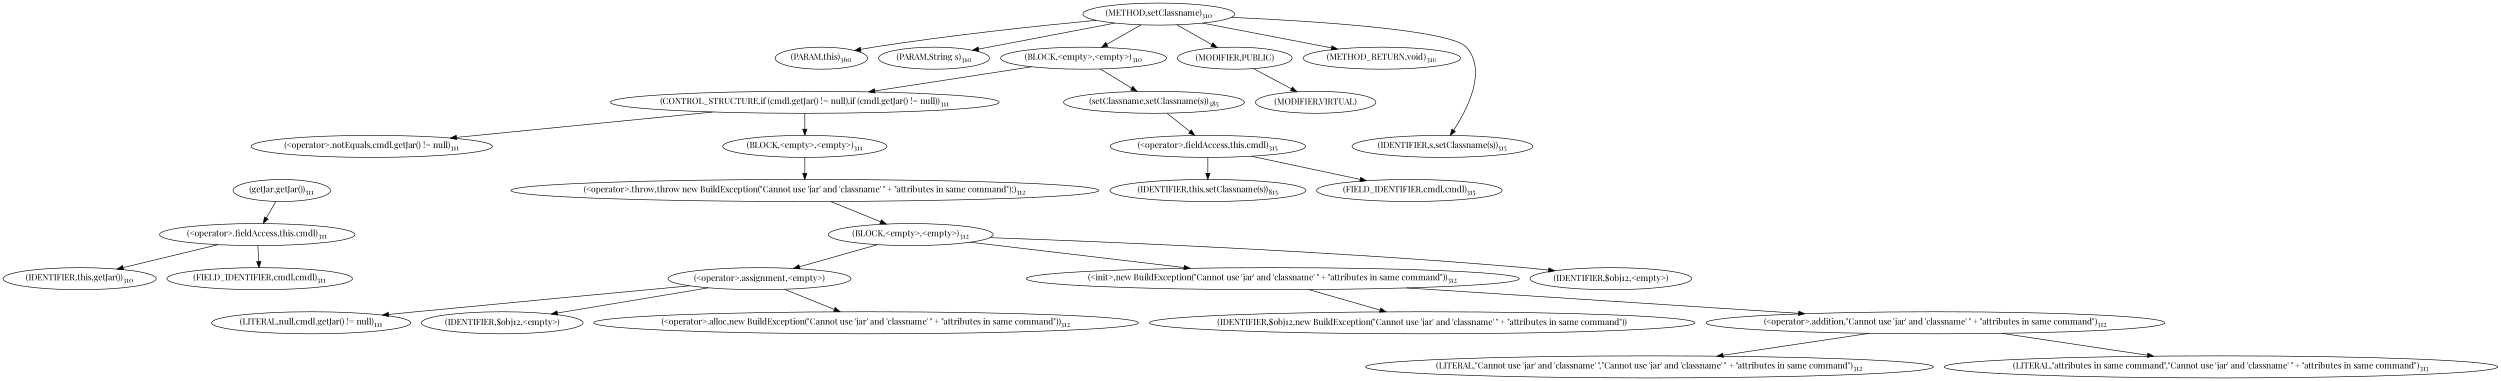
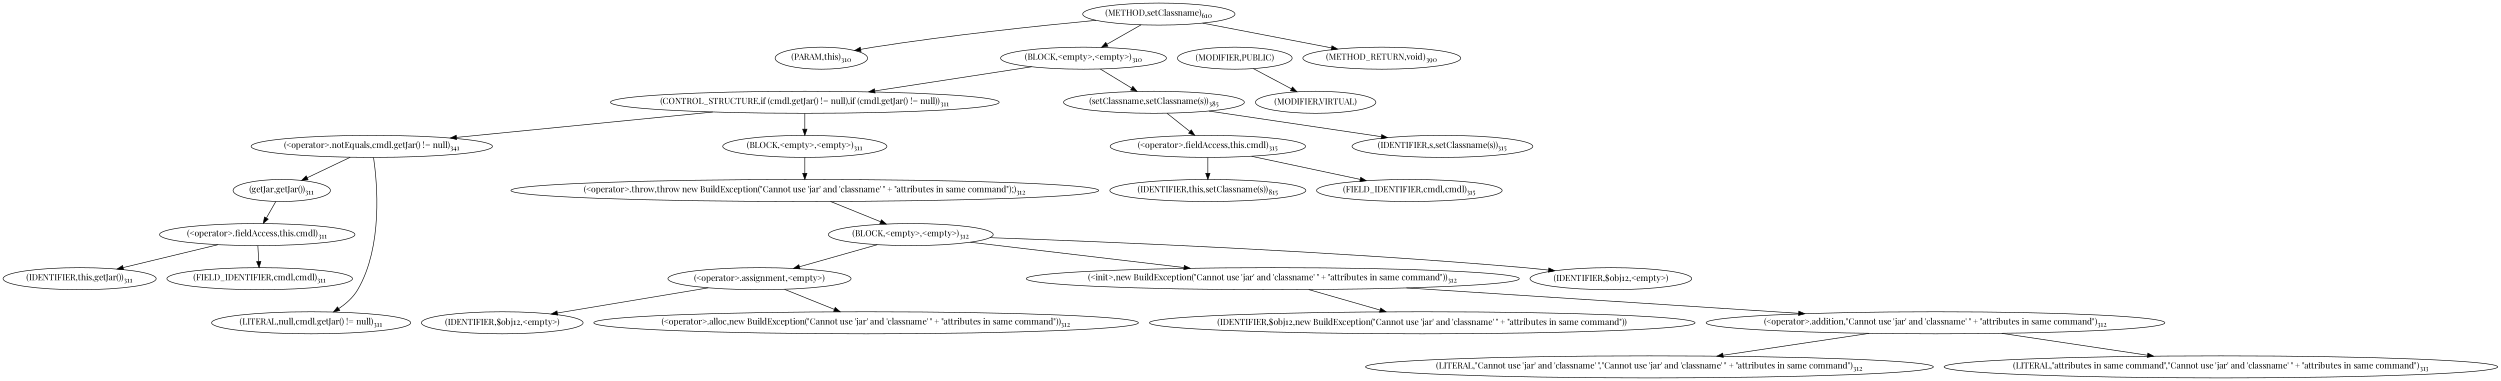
node "(METHOD,setClassname)": text "310" -> "610"
edge "(METHOD,setClassname)" -> "(IDENTIFIER,s,setClassname(s))": now "(setClassname,setClassname(s))" -> "(IDENTIFIER,s,setClassname(s))"
edge "(METHOD,setClassname)" -> "(MODIFIER,PUBLIC)": removed
node "(PARAM,this)": text "360" -> "310"
node "(METHOD_RETURN,void)": text "310" -> "390"
node "(PARAM,String s)": removed
node "(<operator>.notEquals,cmdl.getJar() != null)": text "311" -> "341"
edge "(<operator>.notEquals,cmdl.getJar() != null)" -> "(getJar,getJar())": added
node "(IDENTIFIER,this,getJar())": text "310" -> "311"
edge "(<operator>.assignment,<empty>)" -> "(LITERAL,null,cmdl.getJar() != null)": now "(<operator>.notEquals,cmdl.getJar() != null)" -> "(LITERAL,null,cmdl.getJar() != null)"
node "(LITERAL,null,cmdl.getJar() != null)": text "111" -> "311"
